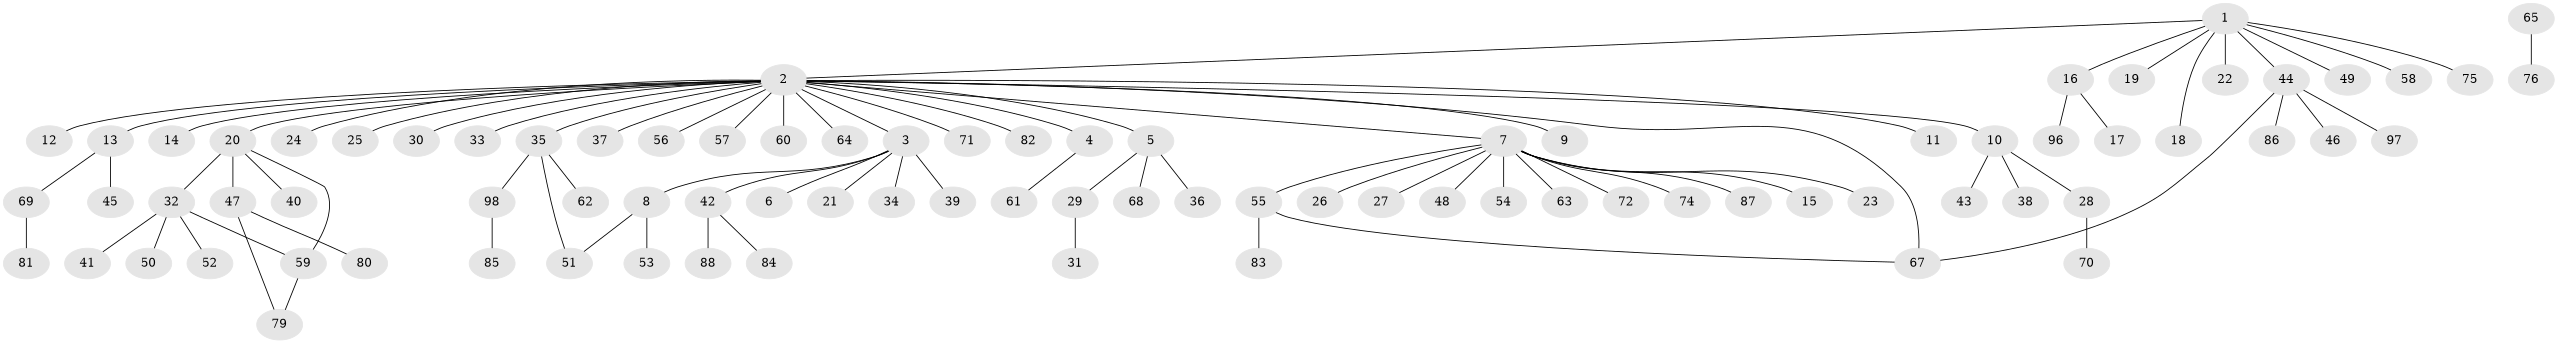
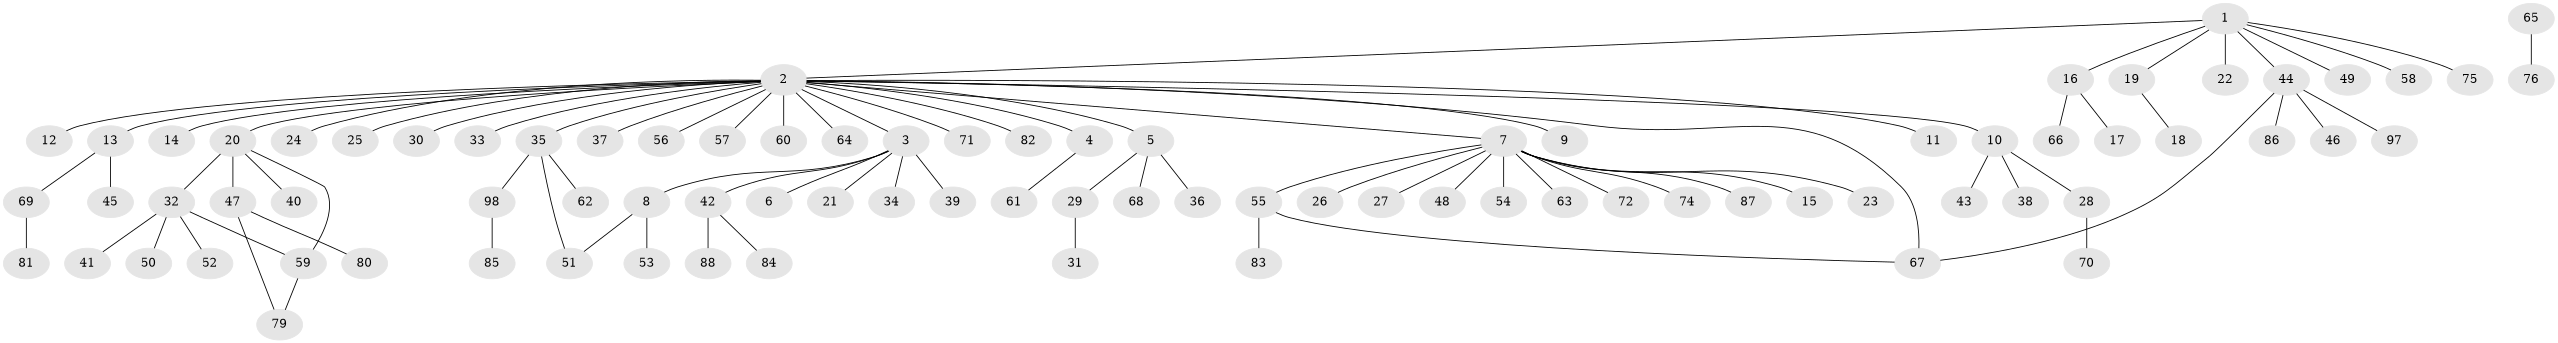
edge "1" -- "18": now "19" -- "18"
node "96": label "96" -> "66"
